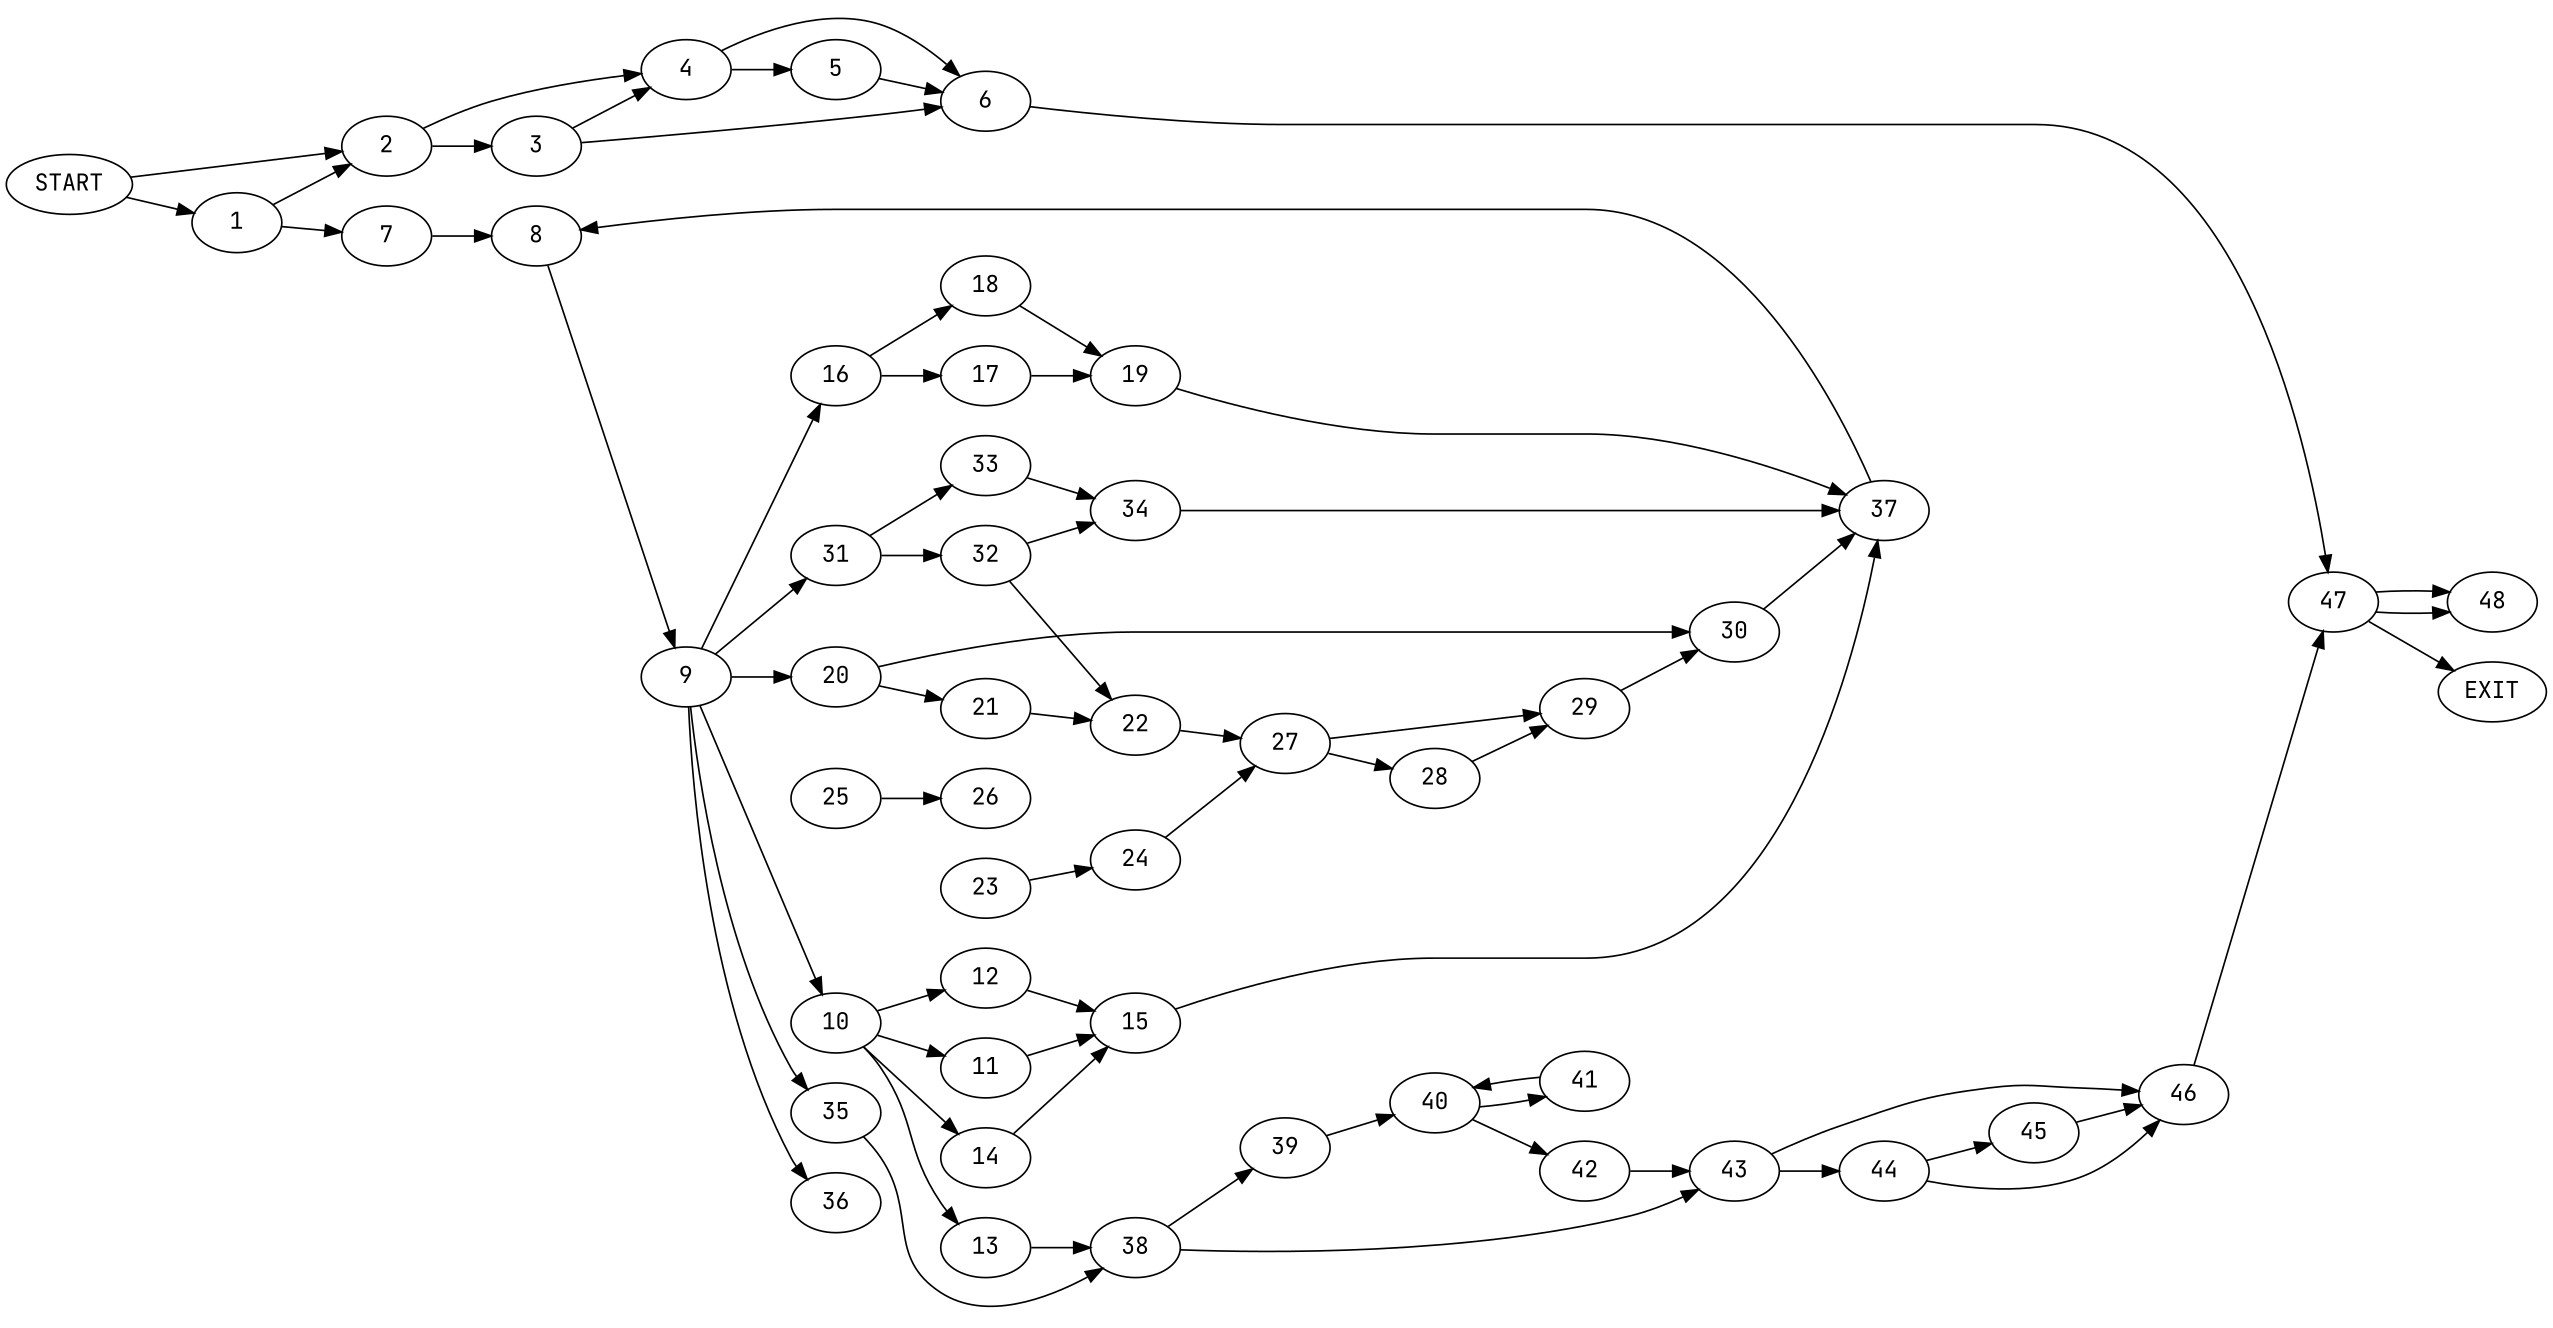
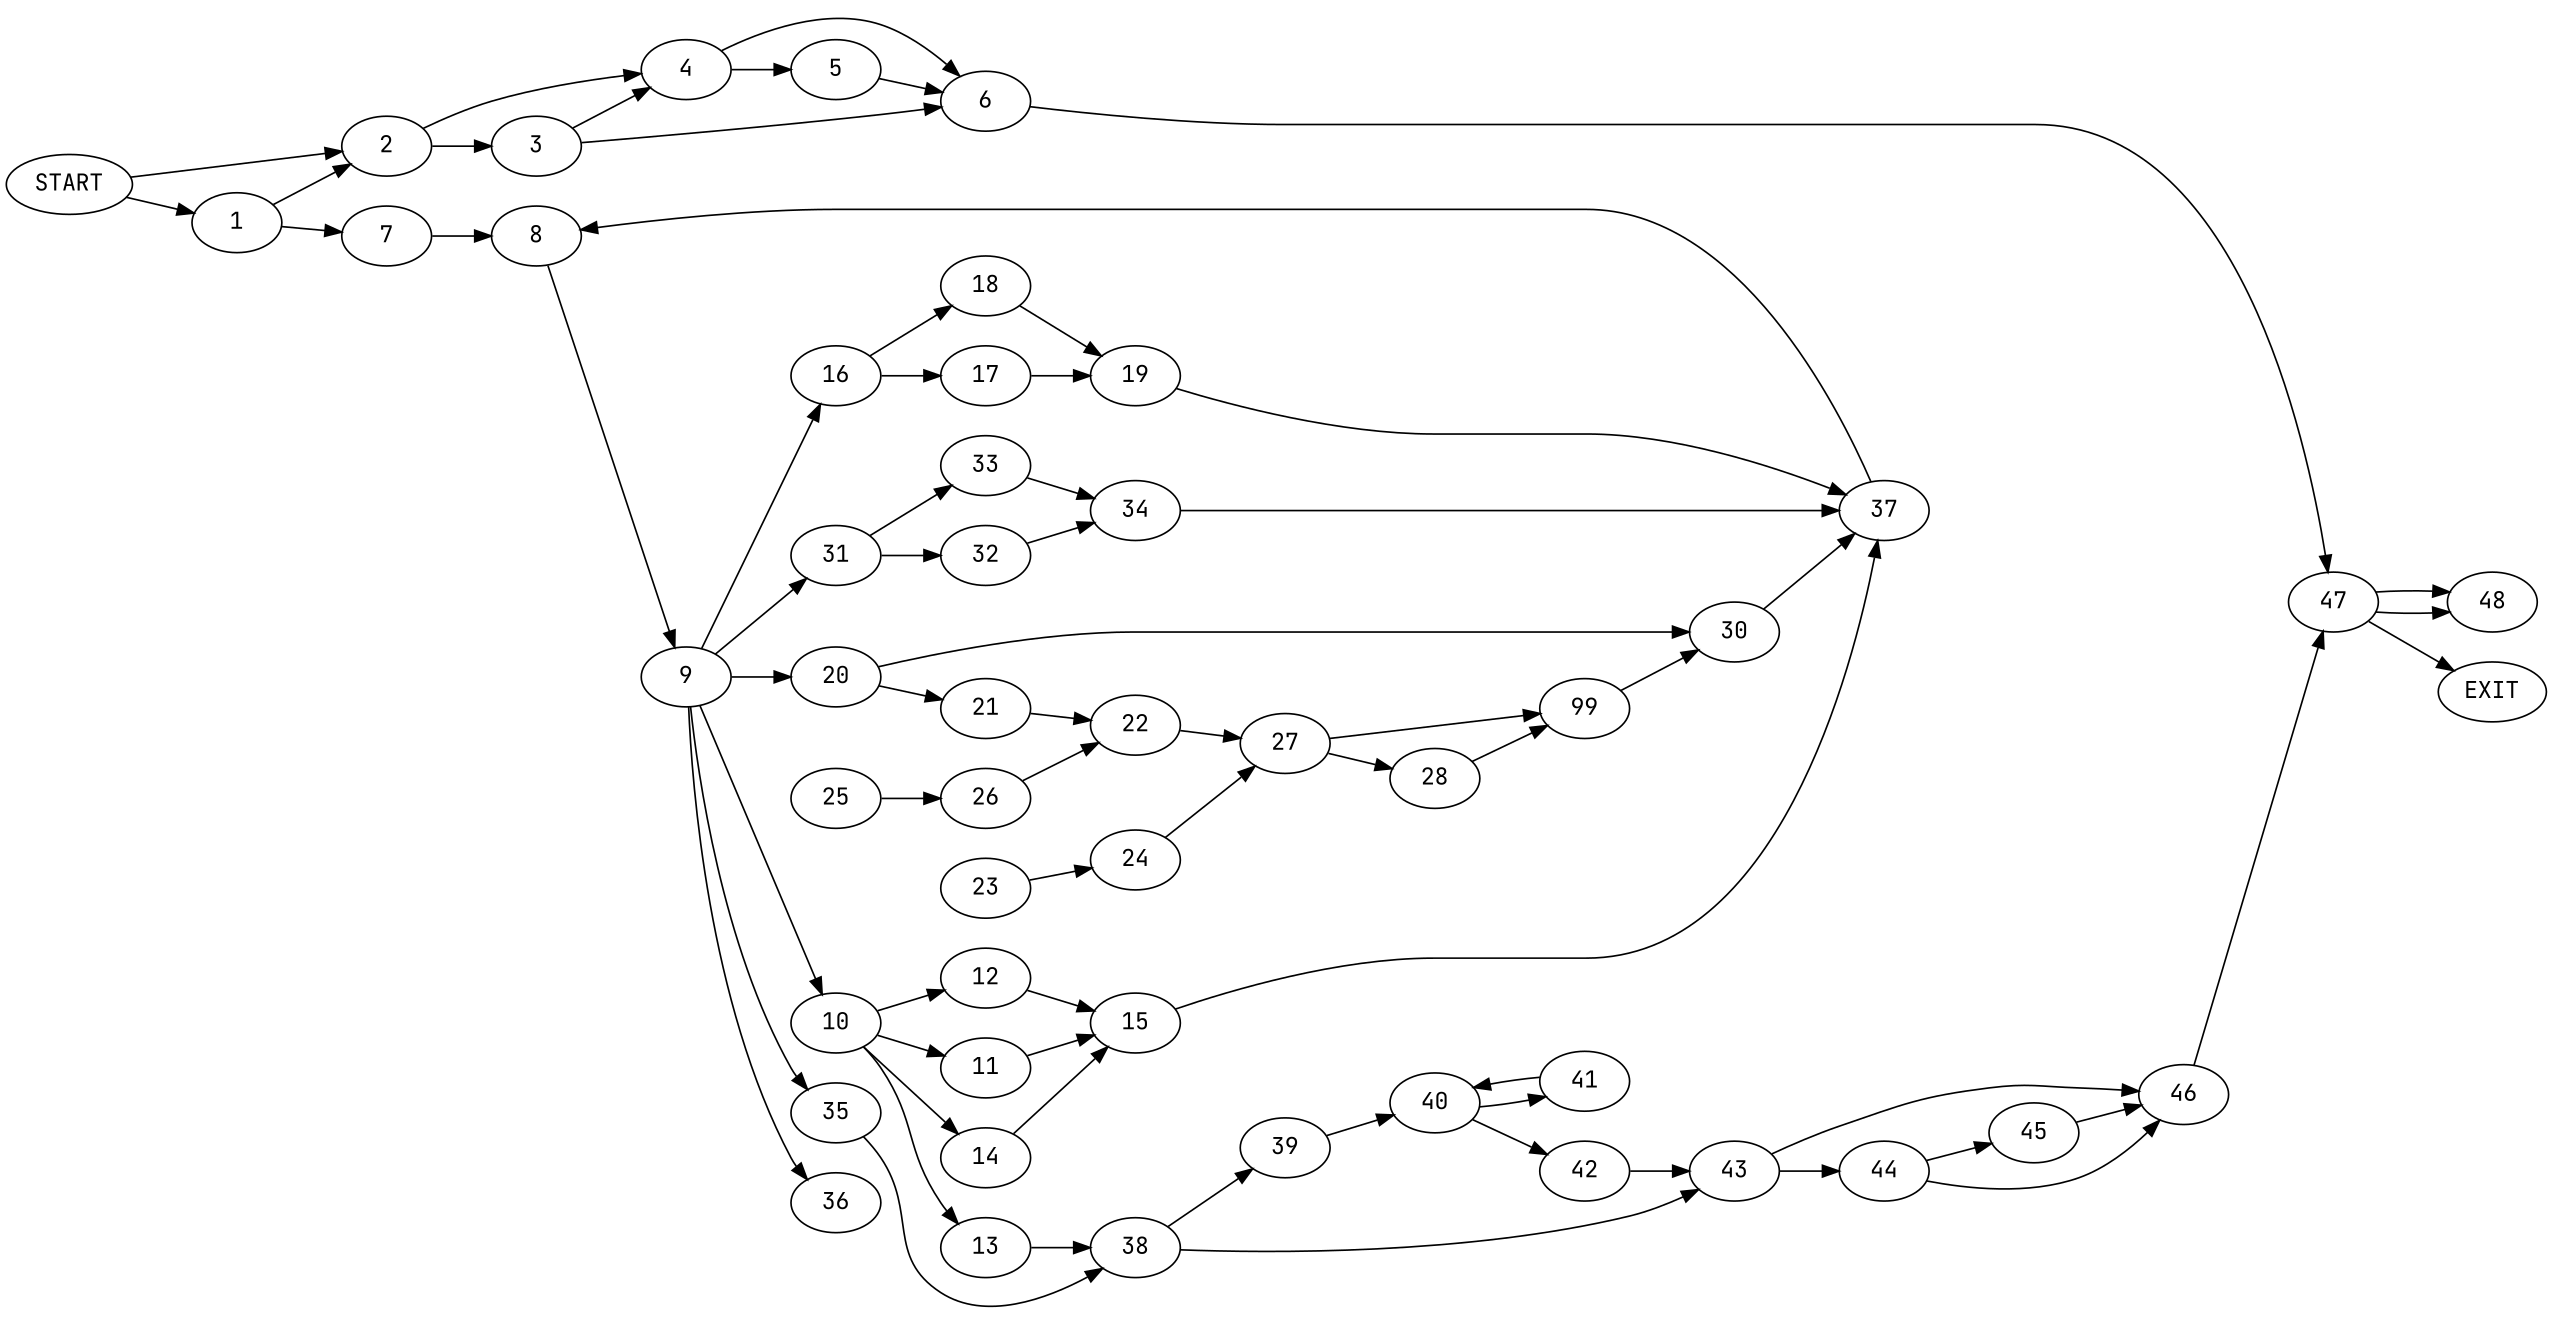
edge "32" -> "22": now "26" -> "22"
node "29": label "29" -> "99"
